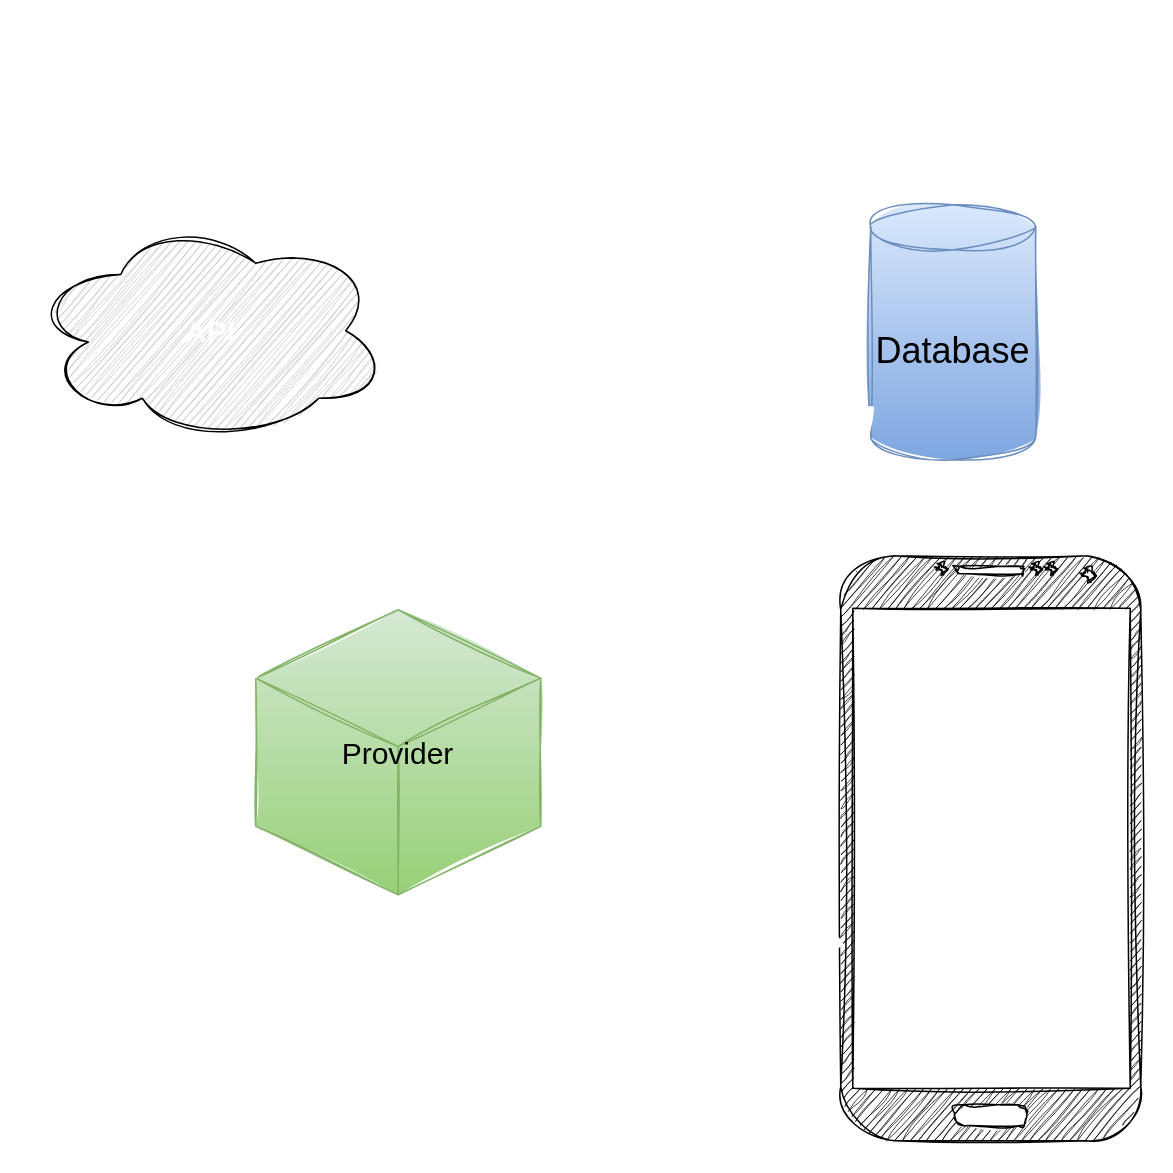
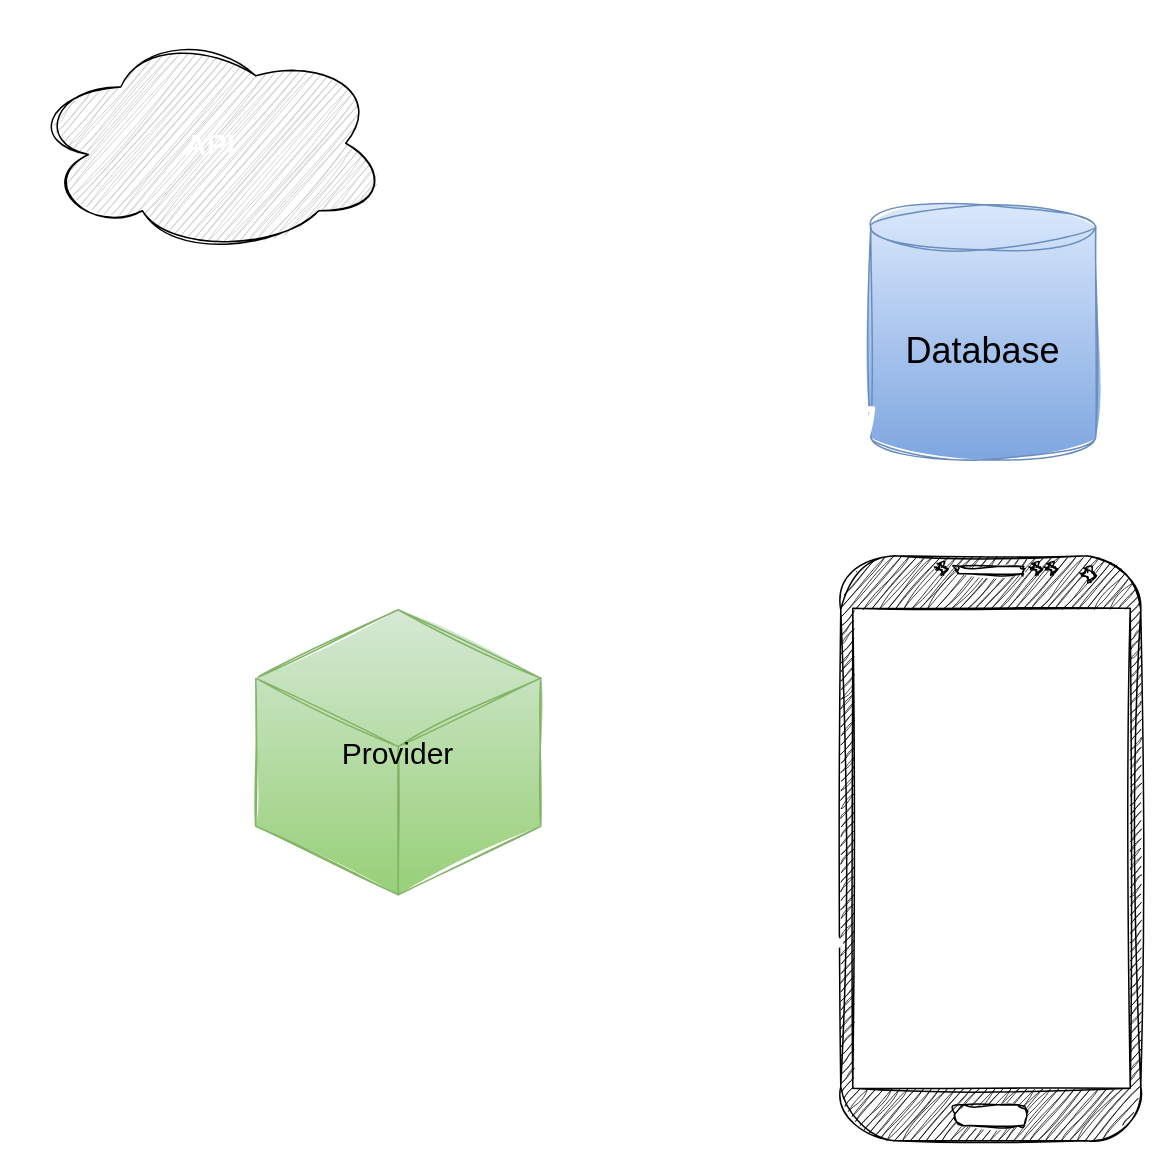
node "API": moved (211, 331) -> (211, 143)
node "Database": size 165x255 -> 225x255
